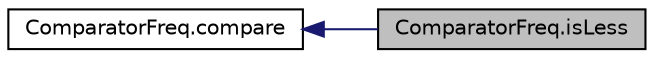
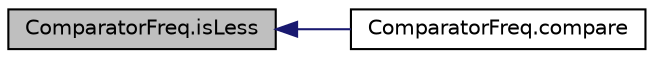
edge "ComparatorFreq.isLess" -> "ComparatorFreq.compare": reversed
